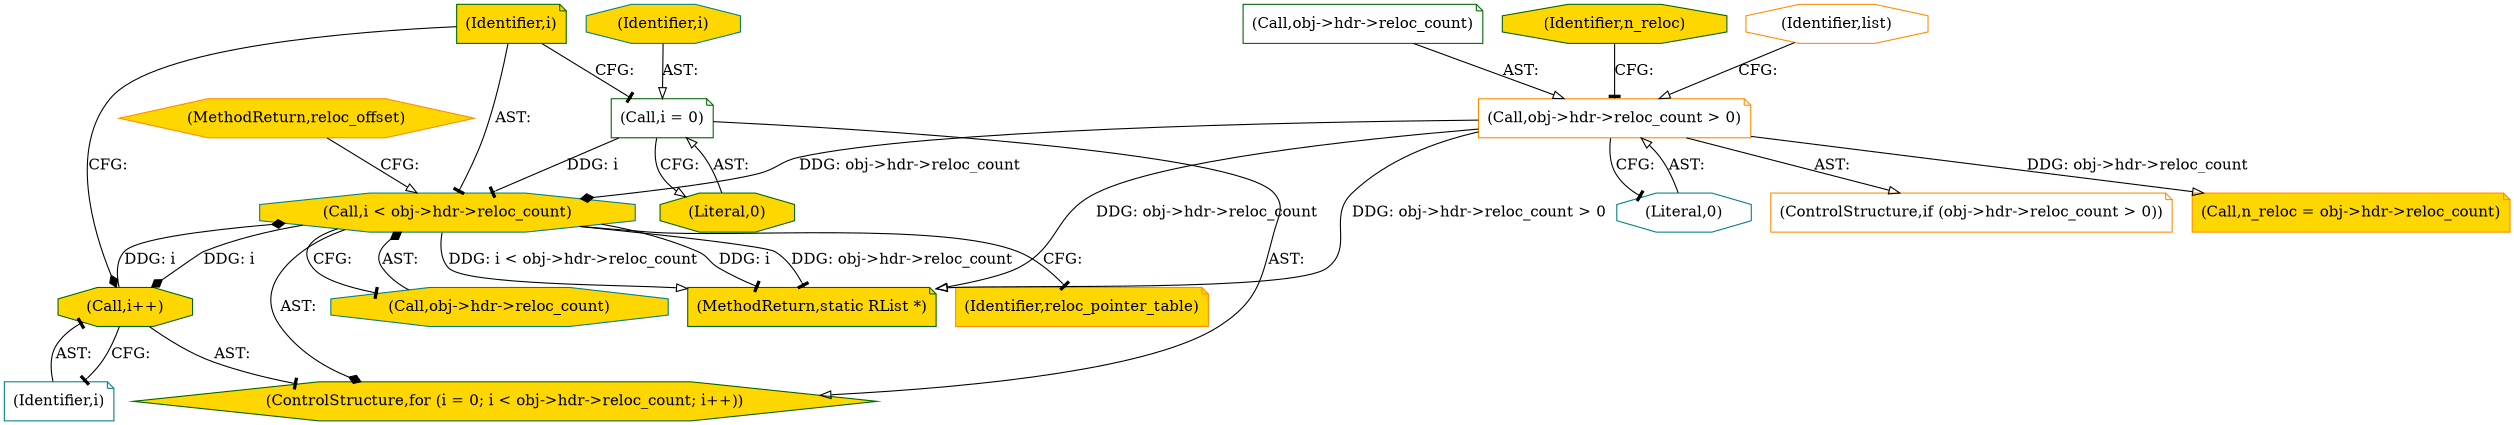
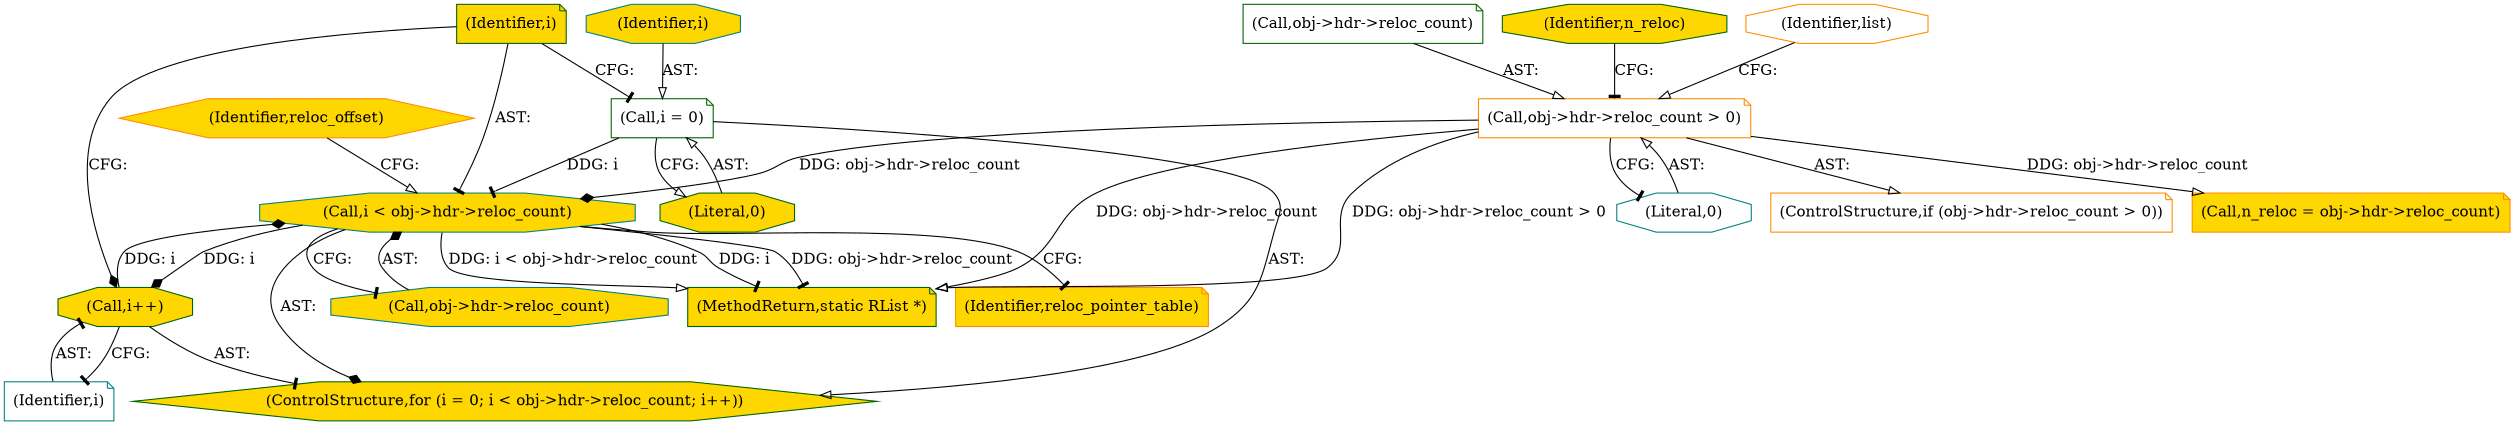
node "(MethodReturn,reloc_offset)": label "(MethodReturn,reloc_offset)" -> "(Identifier,reloc_offset)"
